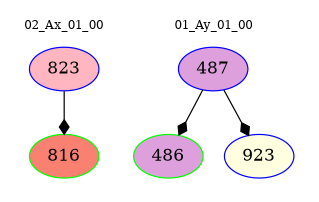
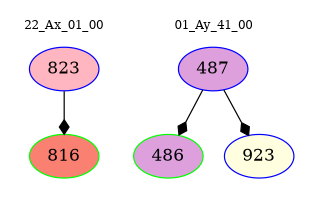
cluster "02_Ax_01_00": label "02_Ax_01_00" -> "22_Ax_01_00"
cluster "01_Ay_01_00": label "01_Ay_01_00" -> "01_Ay_41_00"
